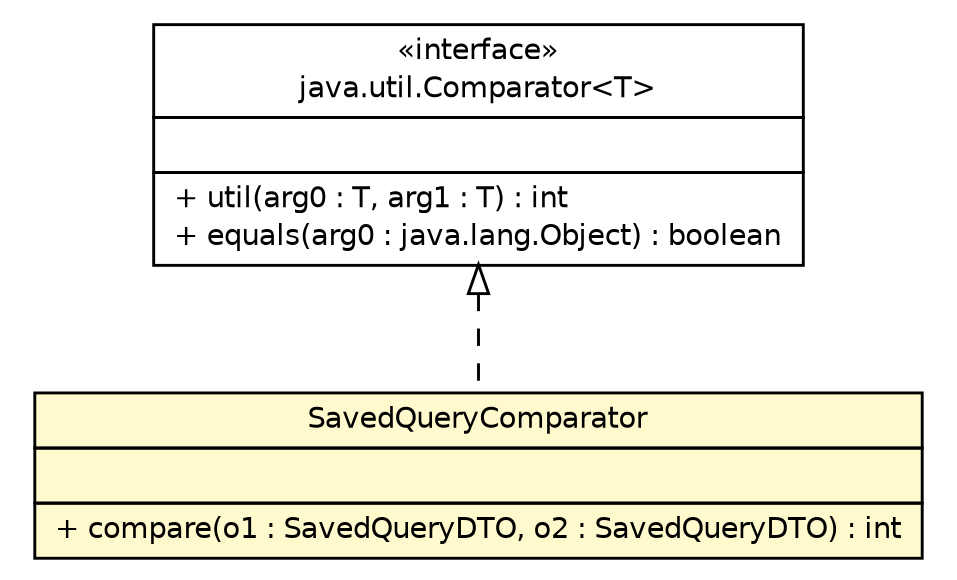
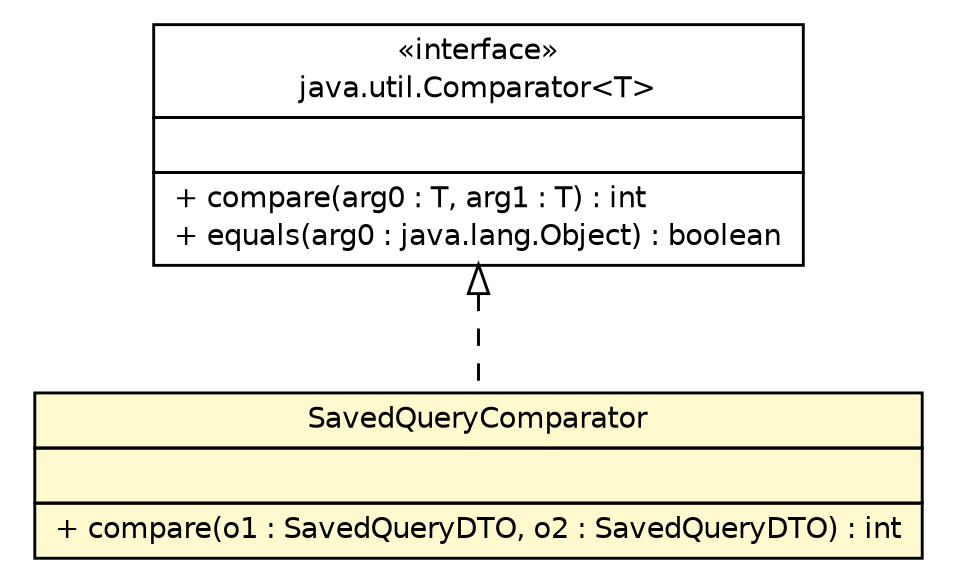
node "java.util.Comparator<T>": text "+ util(arg0 : T, arg1 : T) : int" -> "+ compare(arg0 : T, arg1 : T) : int"
